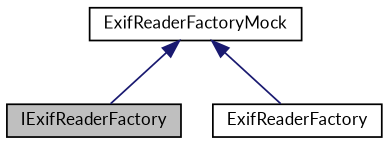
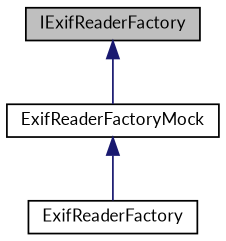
edge "IExifReaderFactory" -> "ExifReaderFactoryMock": reversed
